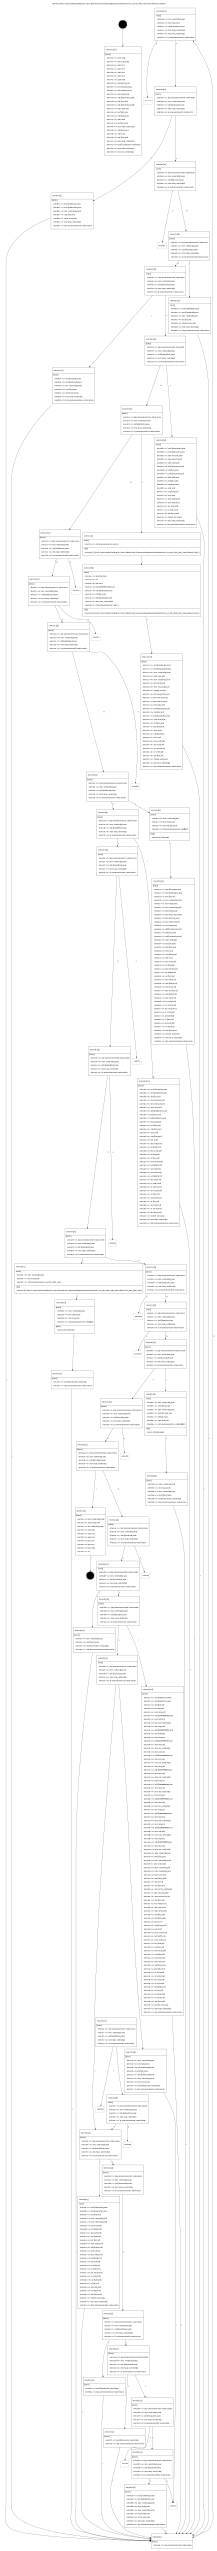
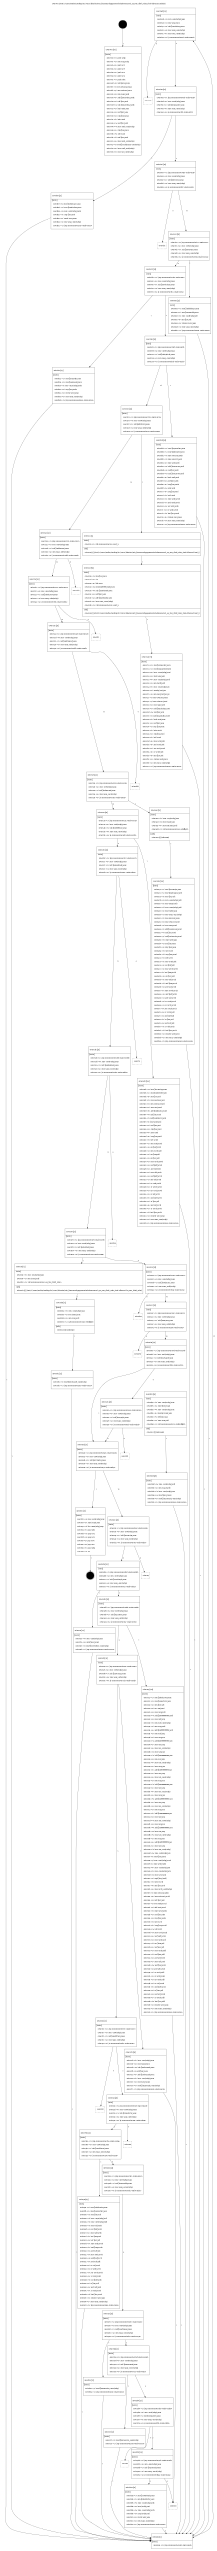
edge "0x401648 [28]" -> "0x401b70 [29]": now "0x401648 [28]" -> "0x401680 [28]"
edge "0x4016f0 [28]" -> "0x401744 [28]": now "0x4016f0 [28]" -> "0x40170c [28]"
